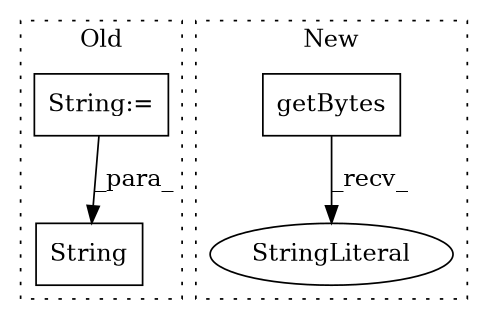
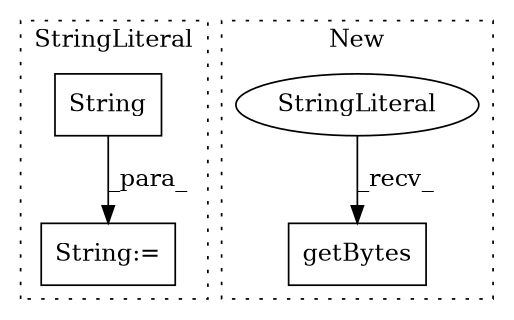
cluster "Old": label "Old" -> "StringLiteral"
edge "String:=" -> "String": reversed
edge "getBytes" -> "StringLiteral": reversed
